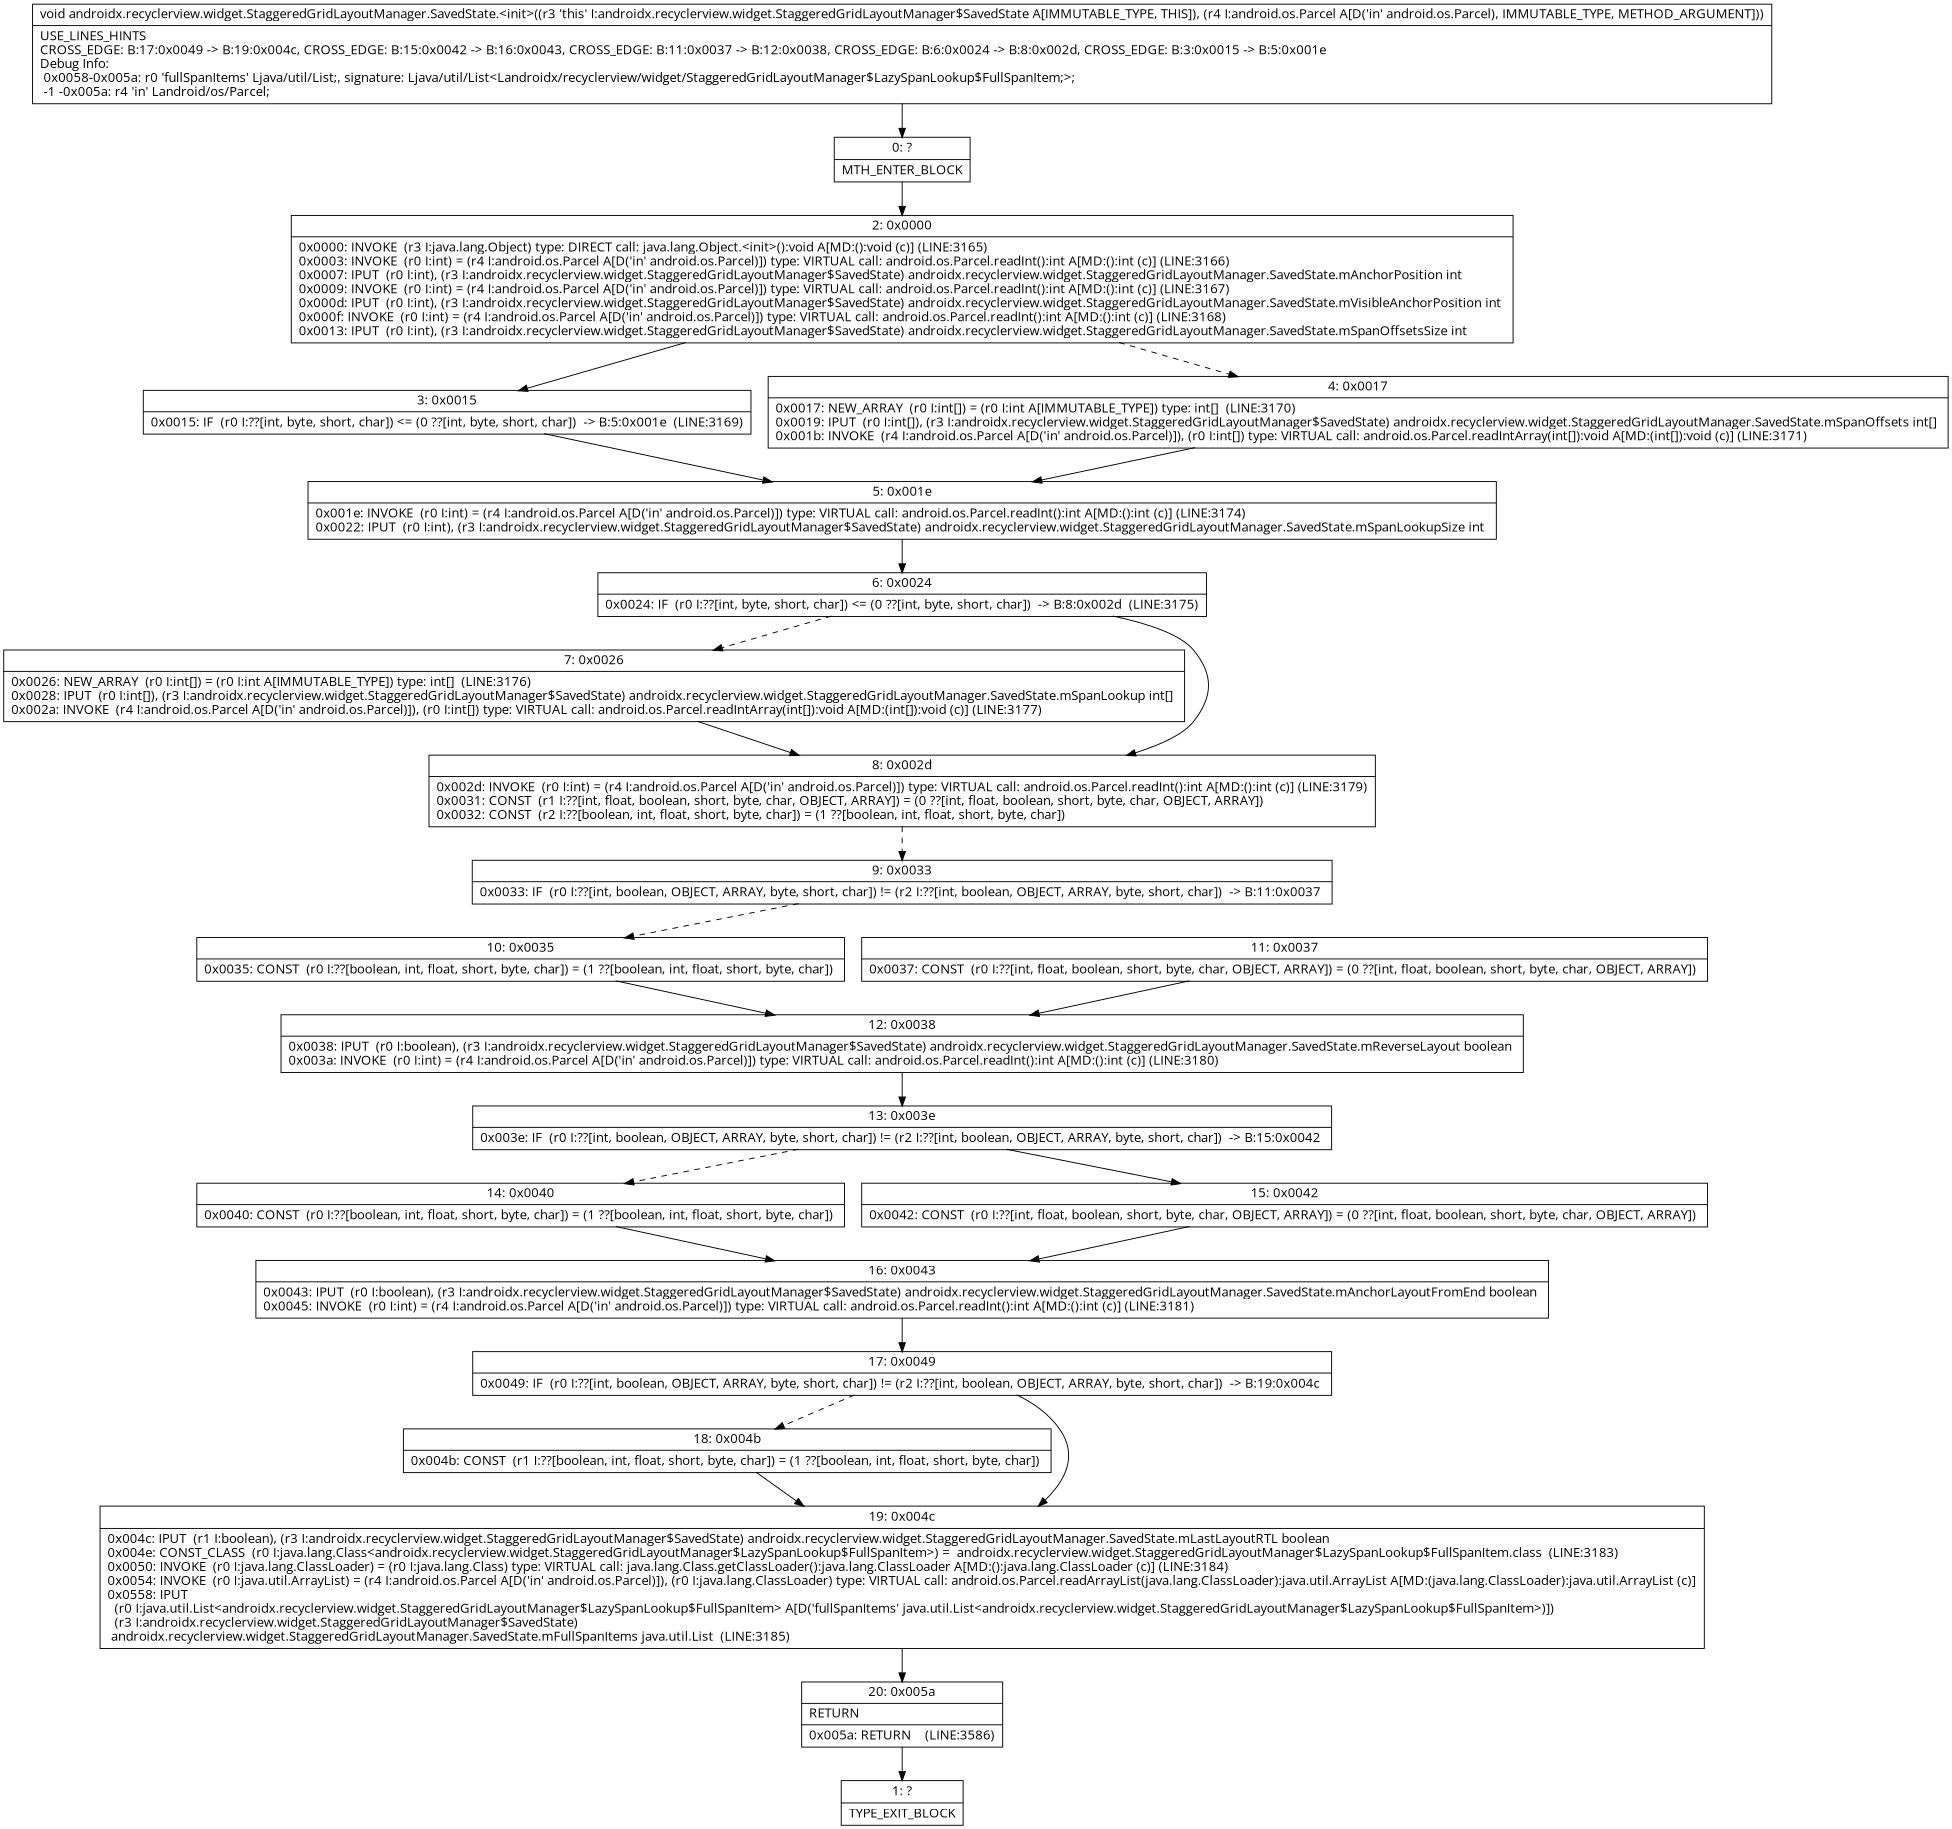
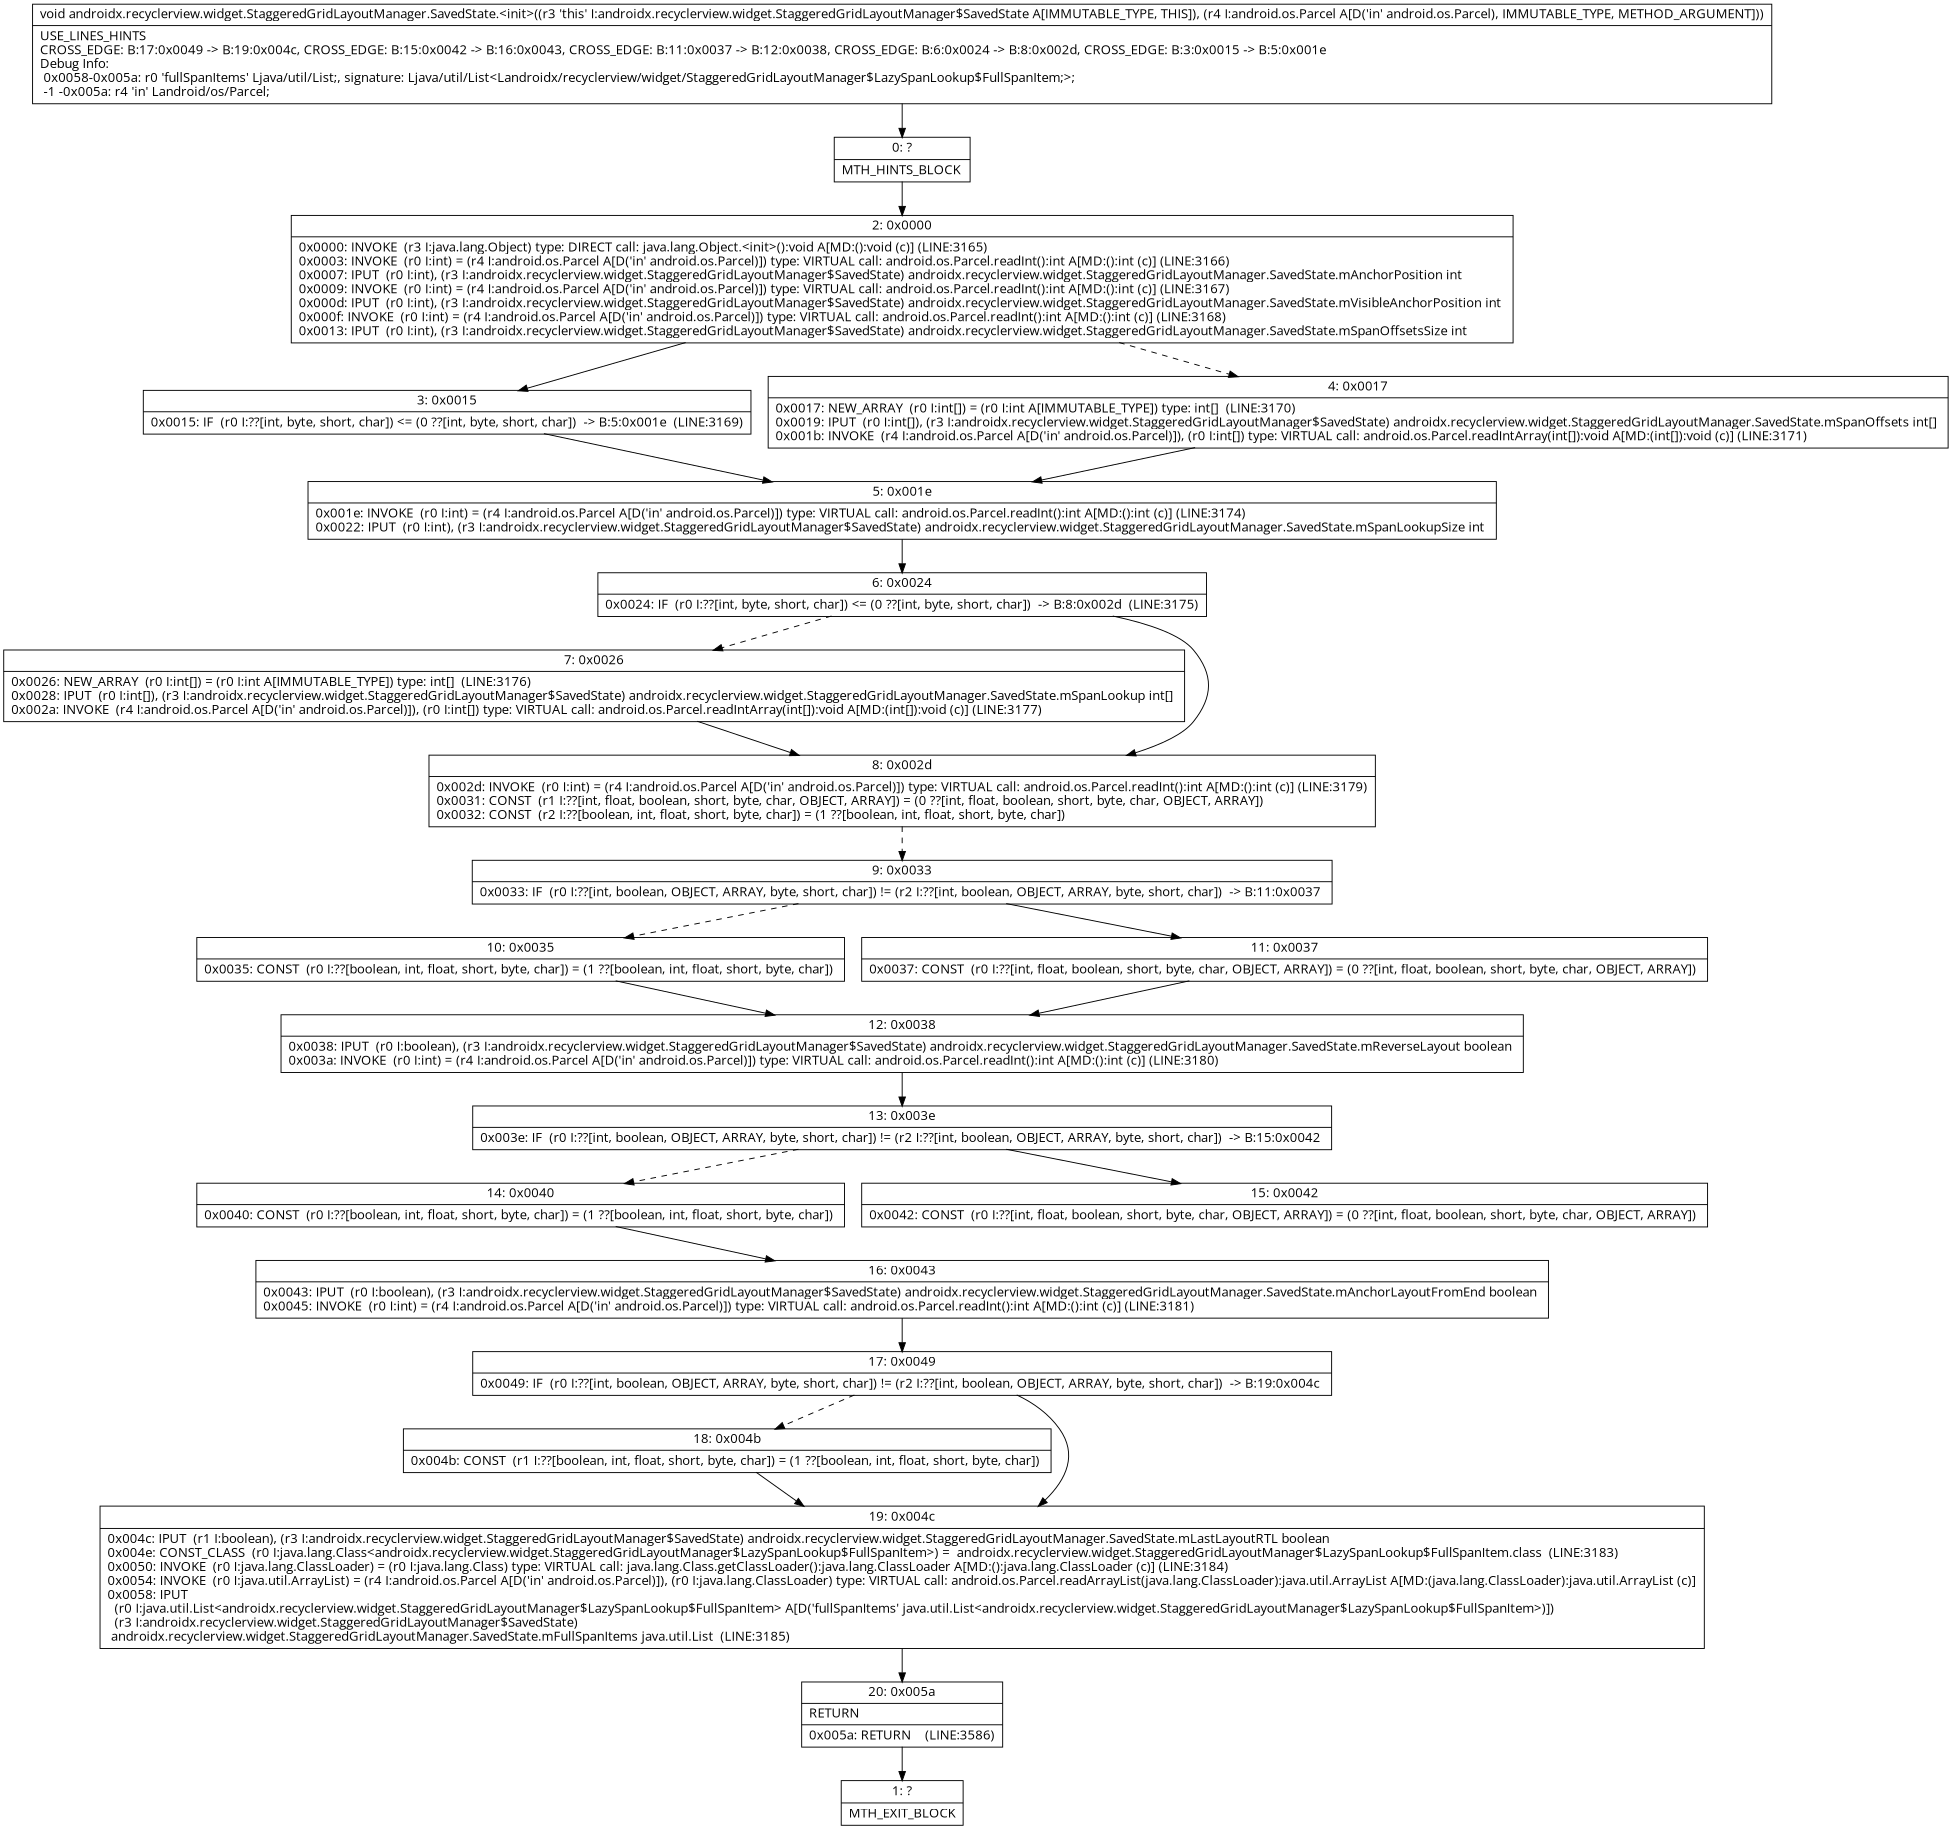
node "0: ?": text "MTH_ENTER_BLOCK" -> "MTH_HINTS_BLOCK"
edge "9: 0x0033" -> "11: 0x0037": added
edge "15: 0x0042" -> "16: 0x0043": removed
node "19: 0x004c": text "0x0558: IPUT" -> "0x0058: IPUT"
node "1: ?": text "TYPE_EXIT_BLOCK" -> "MTH_EXIT_BLOCK"
